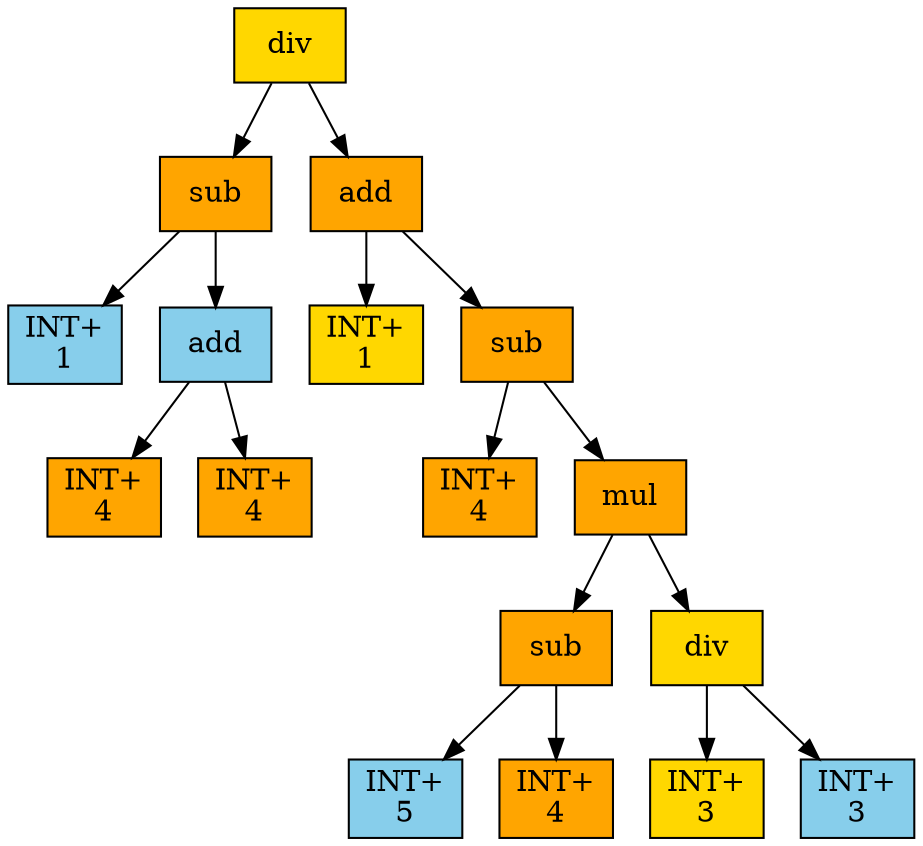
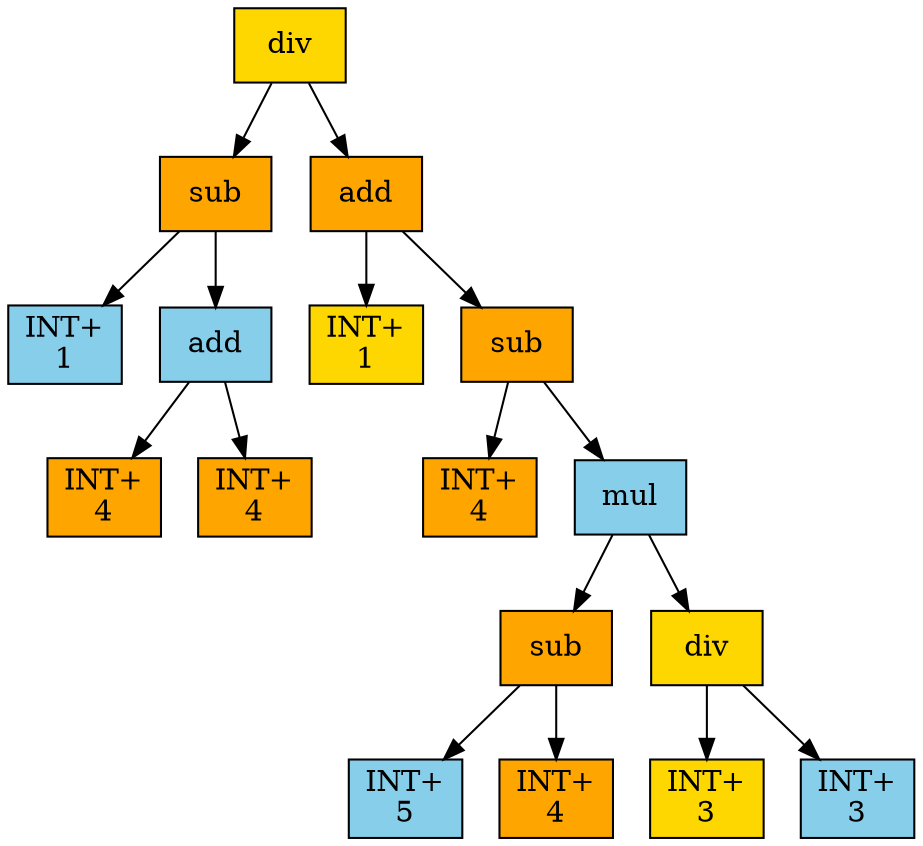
node "mul": fillcolor orange -> skyblue
